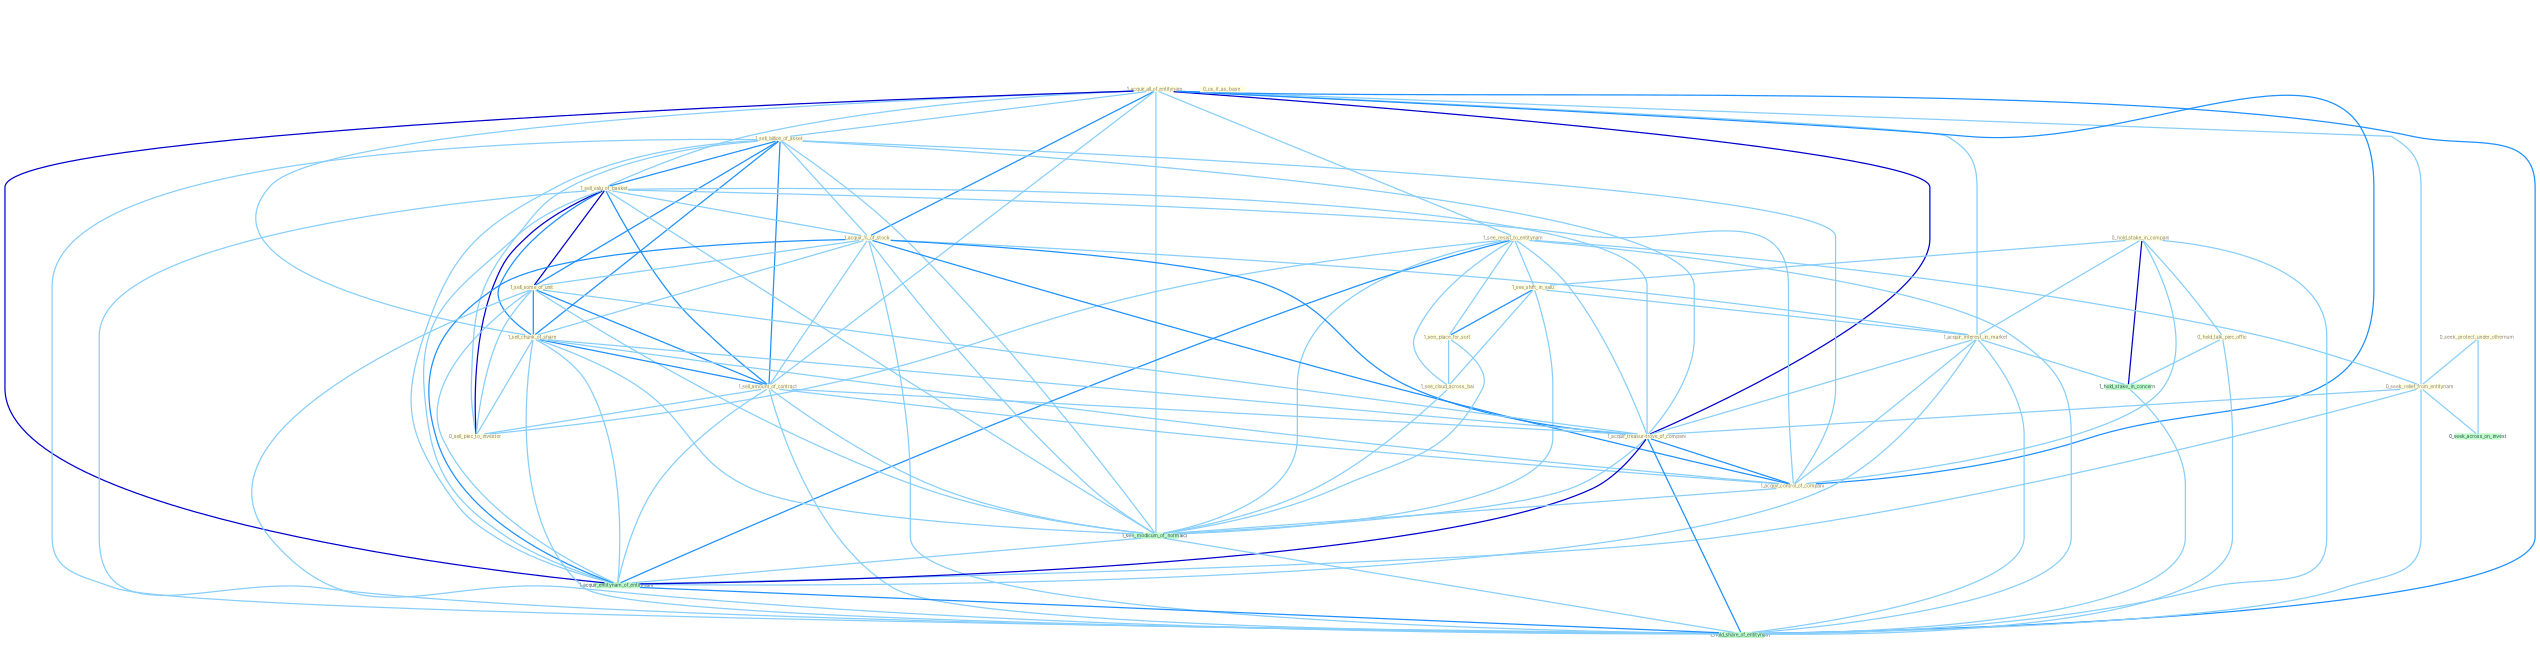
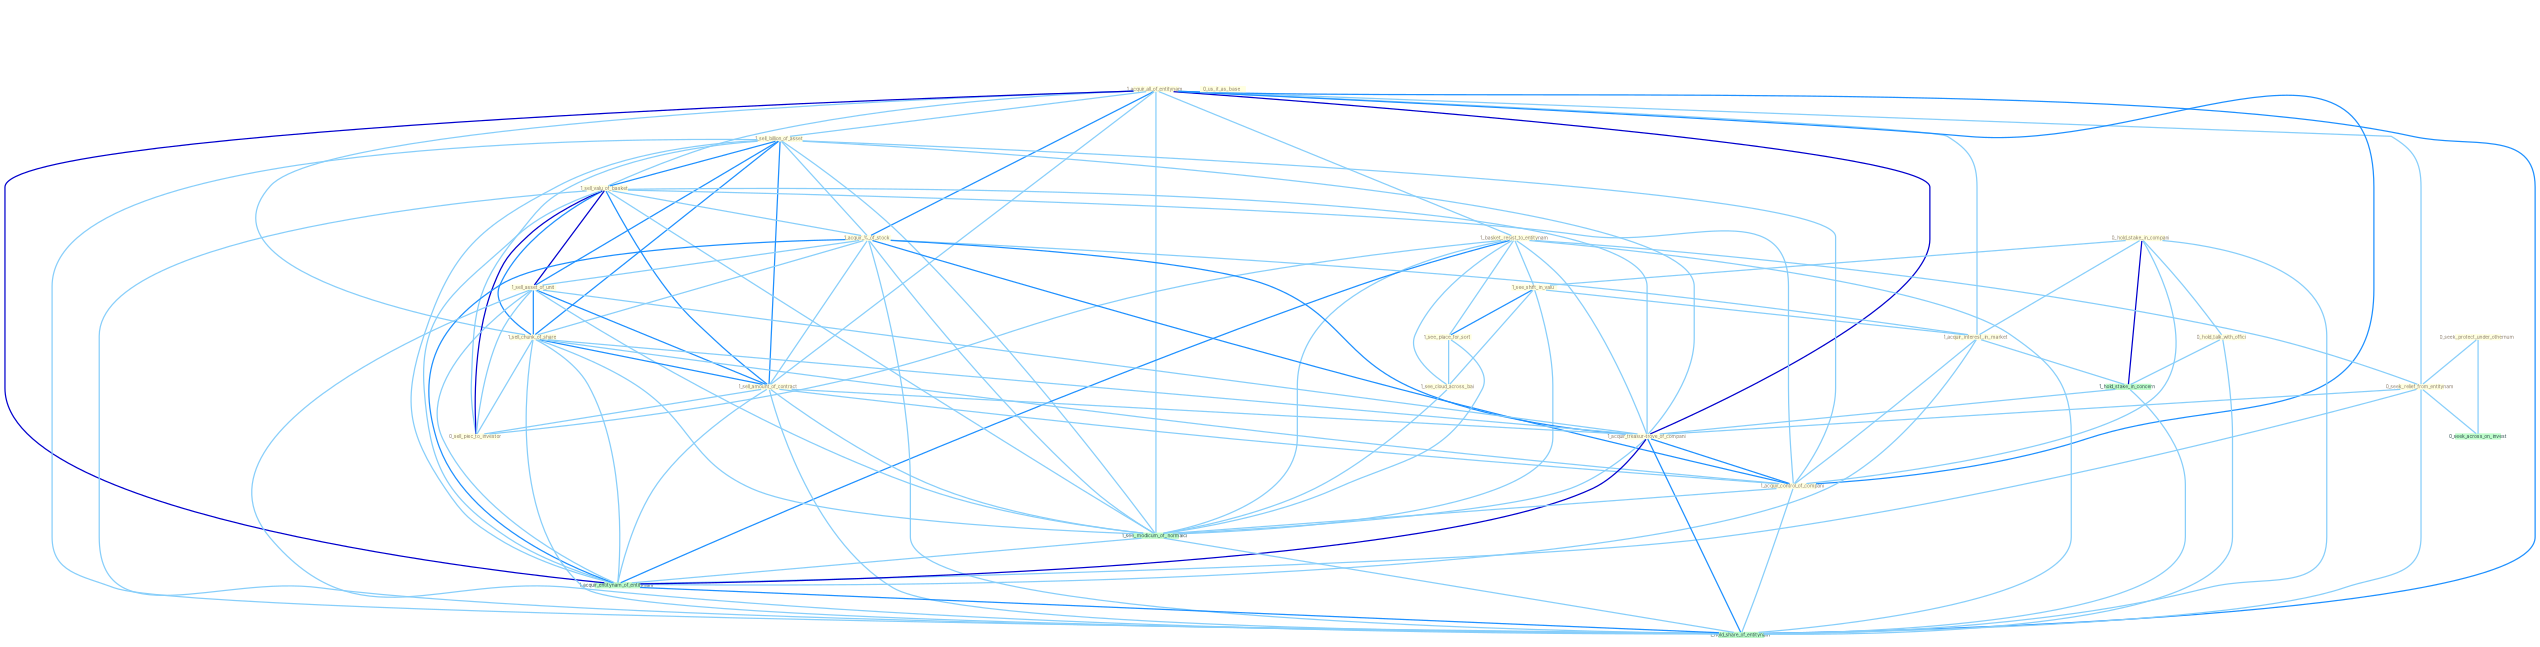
node "1_see_resist_to_entitynam": label "1_see_resist_to_entitynam" -> "1_basket_resist_to_entitynam"
node "1_sell_some_of_unit": label "1_sell_some_of_unit" -> "1_sell_asset_of_unit"
node "0_hold_talk_piec_offici": label "0_hold_talk_piec_offici" -> "0_hold_talk_with_offici"
edge "1_acquir_interest_in_market" -- "1_acquir_treasur-trove_of_compani": now "1_hold_stake_in_concern" -- "1_acquir_treasur-trove_of_compani"
edge "1_acquir_interest_in_market" -- "1_hold_share_of_entitynam": now "1_acquir_control_of_compani" -- "1_hold_share_of_entitynam"
